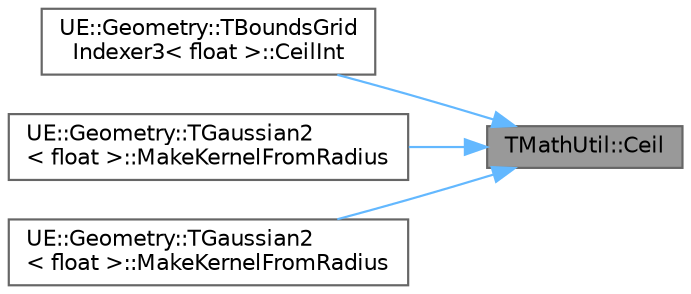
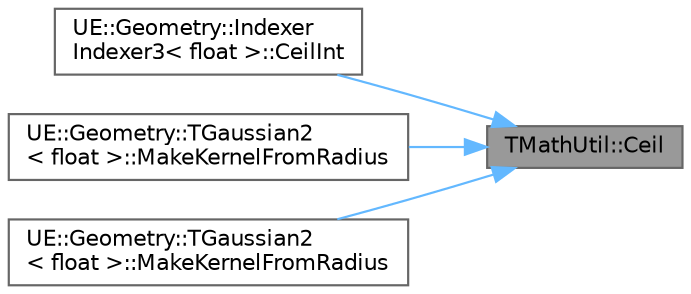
node "UE::Geometry::TBoundsGrid Indexer3< float >::CeilInt": label "UE::Geometry::TBoundsGrid Indexer3< float >::CeilInt" -> "UE::Geometry::Indexer Indexer3< float >::CeilInt"
